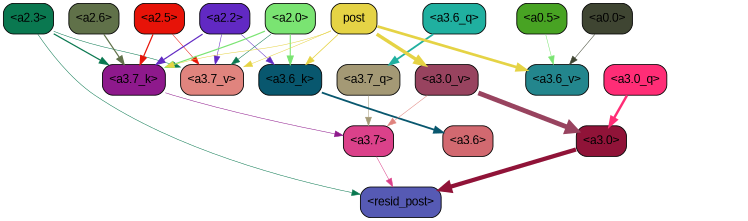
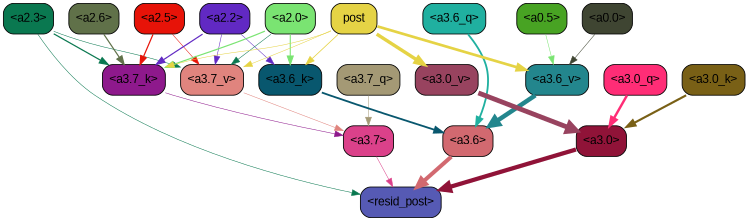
edge "<a3.6_q>" -> "<a3.7_q>": now "<a3.6_q>" -> "<a3.6>"
node "<a3.0_k>": added
edge "<a3.0_v>" -> "<a3.7>": now "<a3.7_v>" -> "<a3.7>"
edge "<a3.6_v>" -> "<a3.6>": added
edge "<a3.6>" -> "<resid_post>": added
